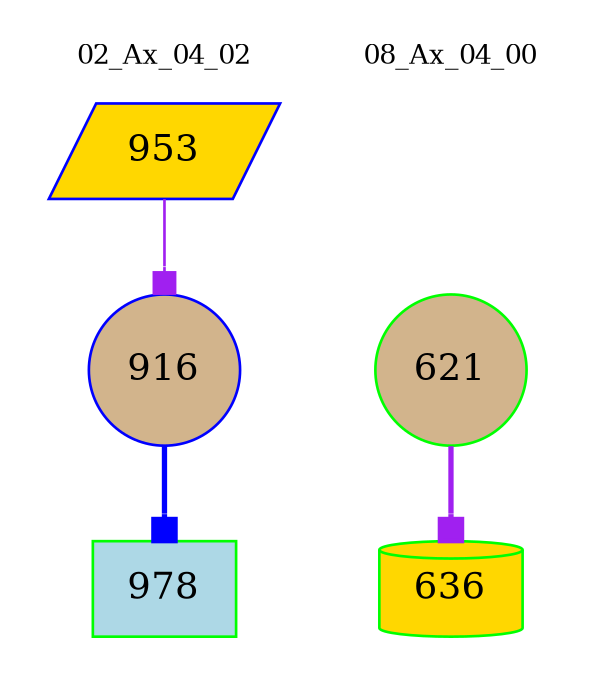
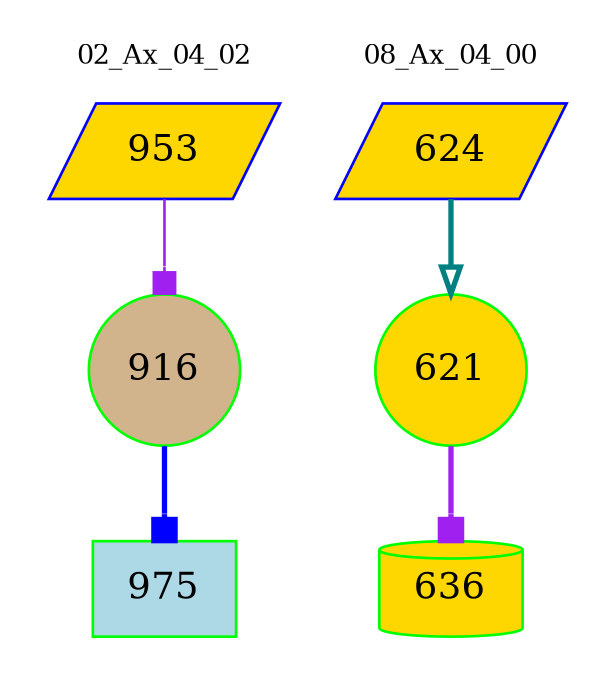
node "624": added
node "916": color blue -> green
node "621": fillcolor tan -> gold
node "978": label "978" -> "975"
